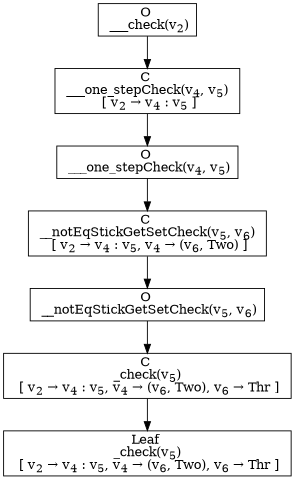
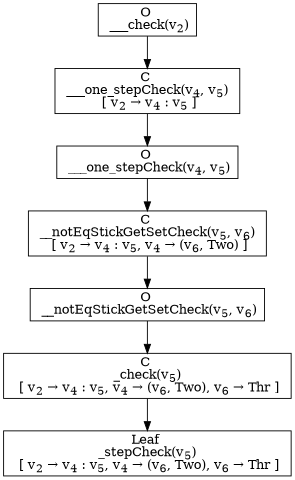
node "Leaf": text "_check(v" -> "_stepCheck(v"
